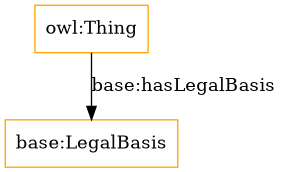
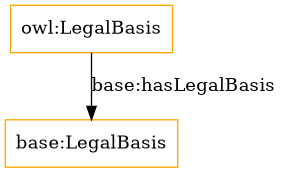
node "owl:Thing": label "owl:Thing" -> "owl:LegalBasis"
